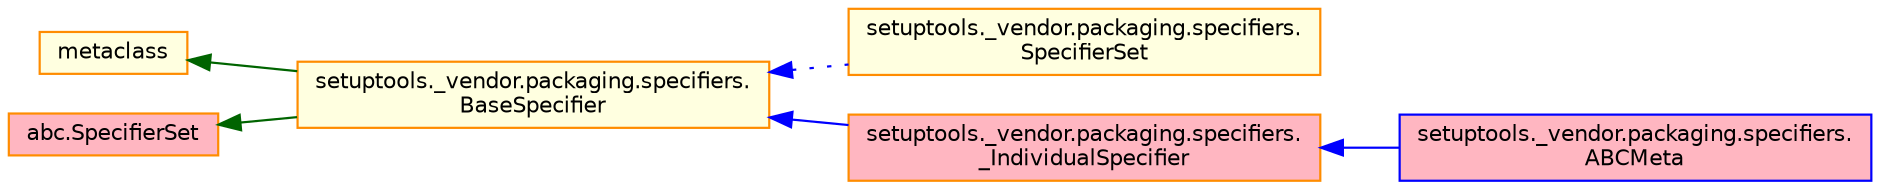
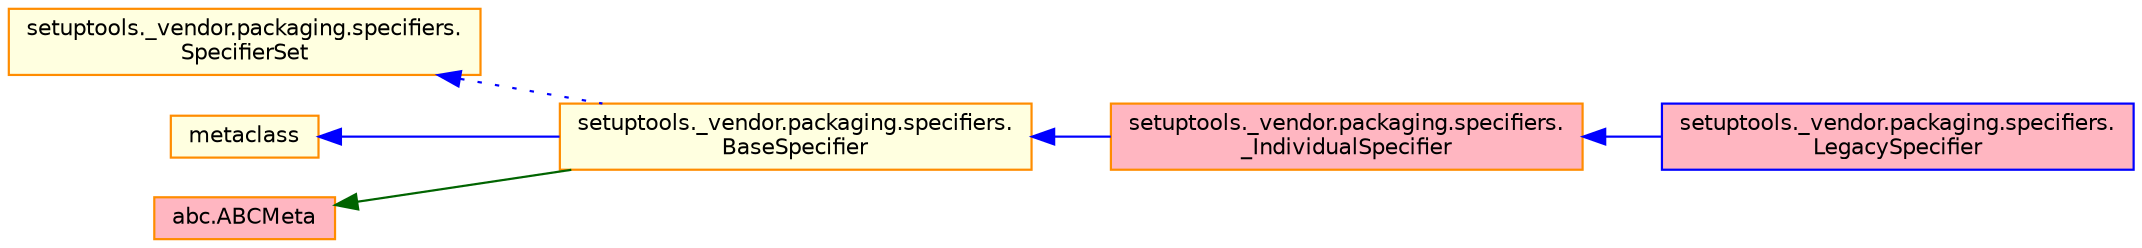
edge "setuptools._vendor.packaging.specifiers. BaseSpecifier" -> "metaclass": color darkgreen -> blue
edge "setuptools._vendor.packaging.specifiers. SpecifierSet" -> "setuptools._vendor.packaging.specifiers. BaseSpecifier": reversed
node "abc.SpecifierSet": label "abc.SpecifierSet" -> "abc.ABCMeta"
node "setuptools._vendor.packaging.specifiers. ABCMeta": label "setuptools._vendor.packaging.specifiers. ABCMeta" -> "setuptools._vendor.packaging.specifiers. LegacySpecifier"
